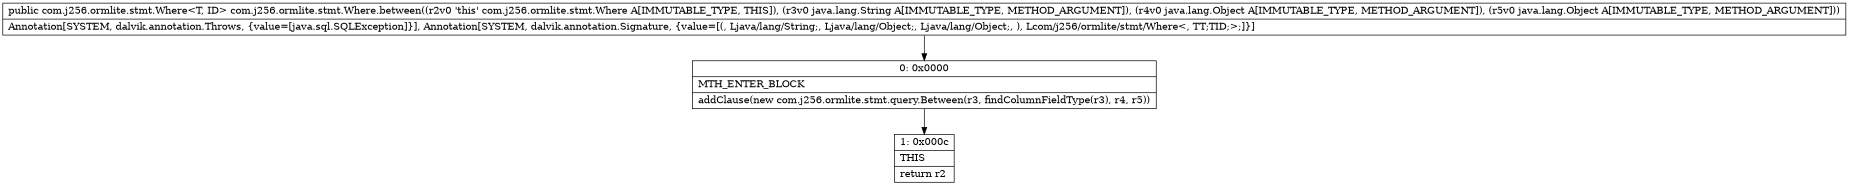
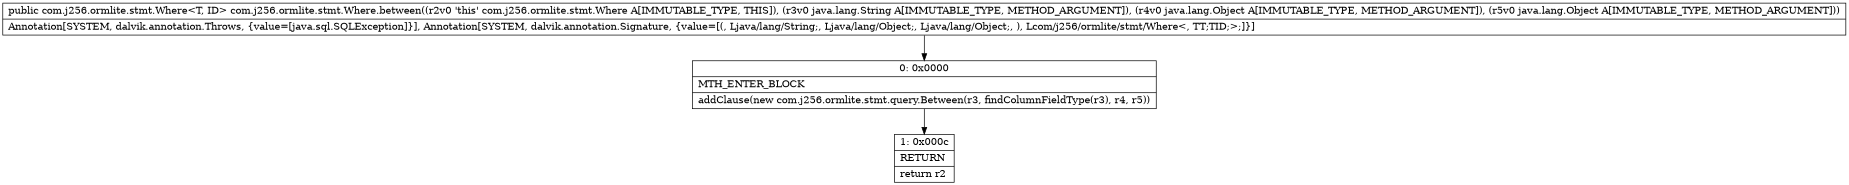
node "1: 0x000c": text "THIS" -> "RETURN"
